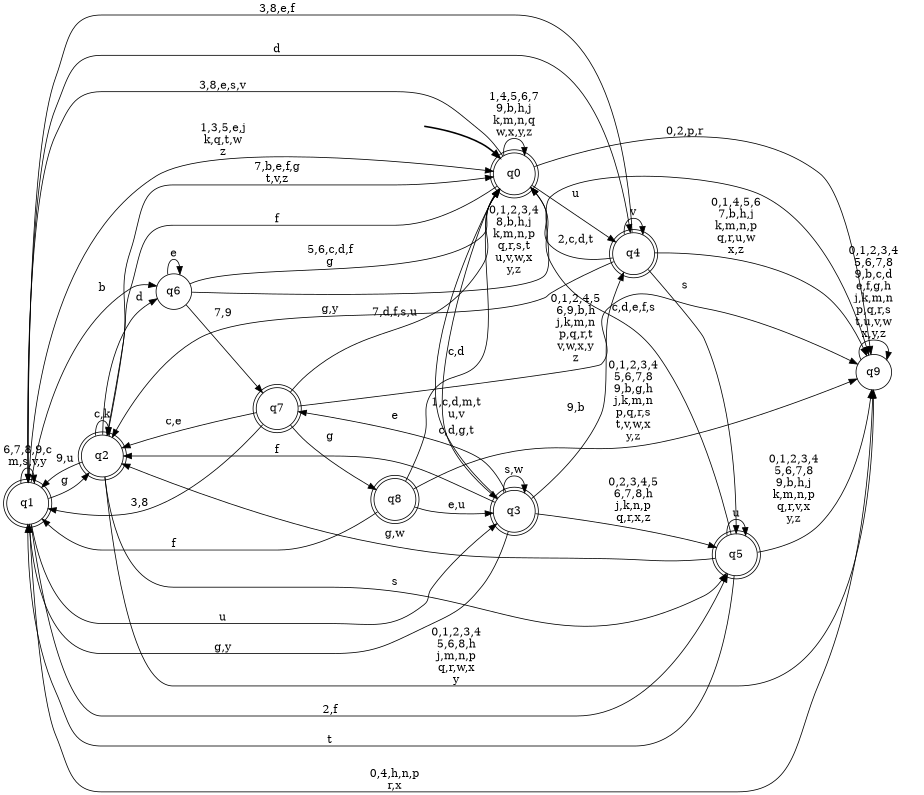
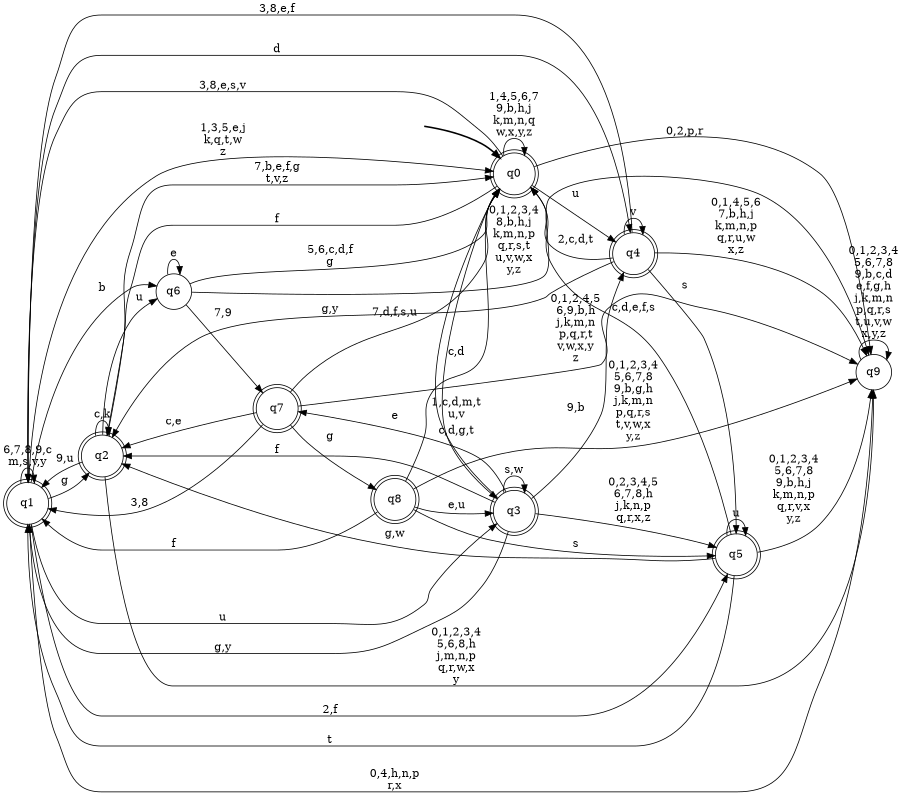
edge "q2" -> "q6": label "d" -> "u"
edge "q2" -> "q5": now "q8" -> "q5"
